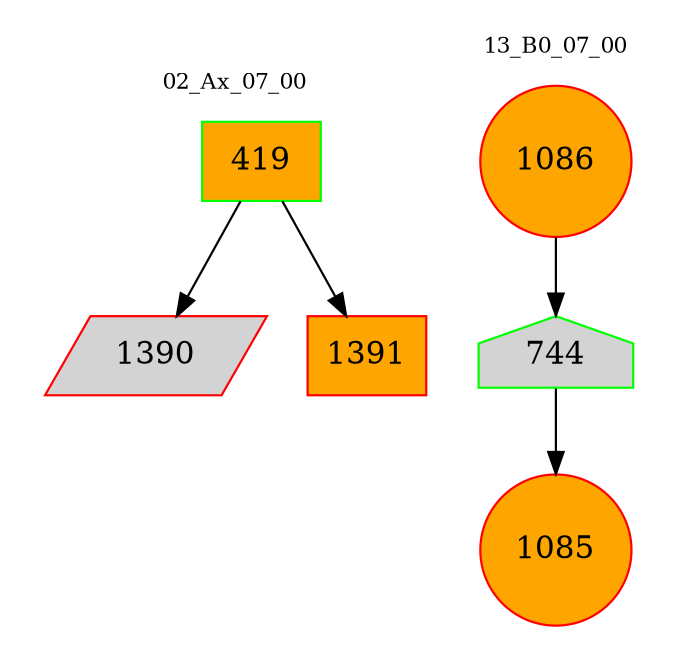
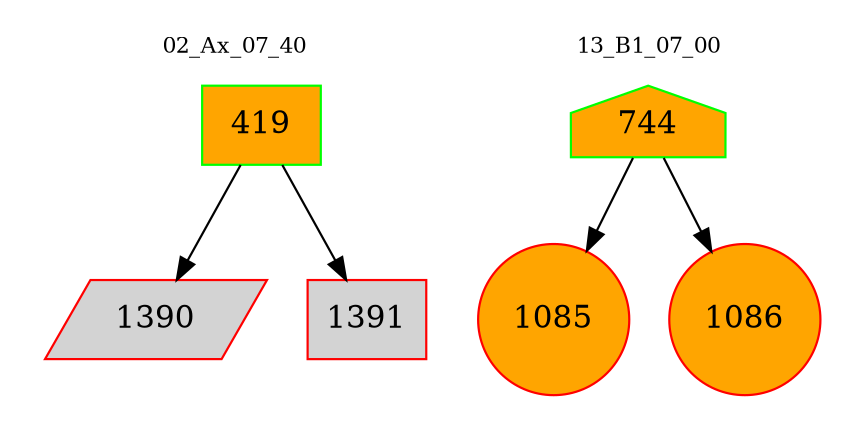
cluster "13_B0_07_00": label "13_B0_07_00" -> "13_B1_07_00"
cluster "02_Ax_07_00": label "02_Ax_07_00" -> "02_Ax_07_40"
edge "1086" -> "744": reversed
node "1391": fillcolor orange -> lightgrey
node "744": fillcolor lightgrey -> orange
